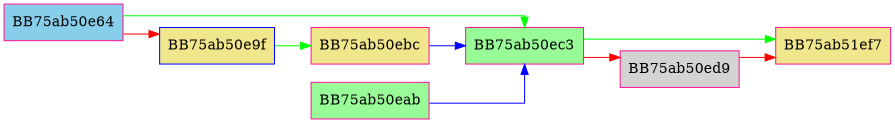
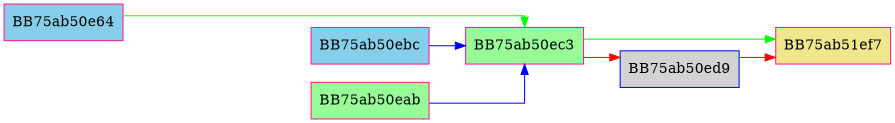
node "BB75ab50e9f": removed
node "BB75ab50ebc": fillcolor khaki -> skyblue
node "BB75ab50ed9": color deeppink -> blue
